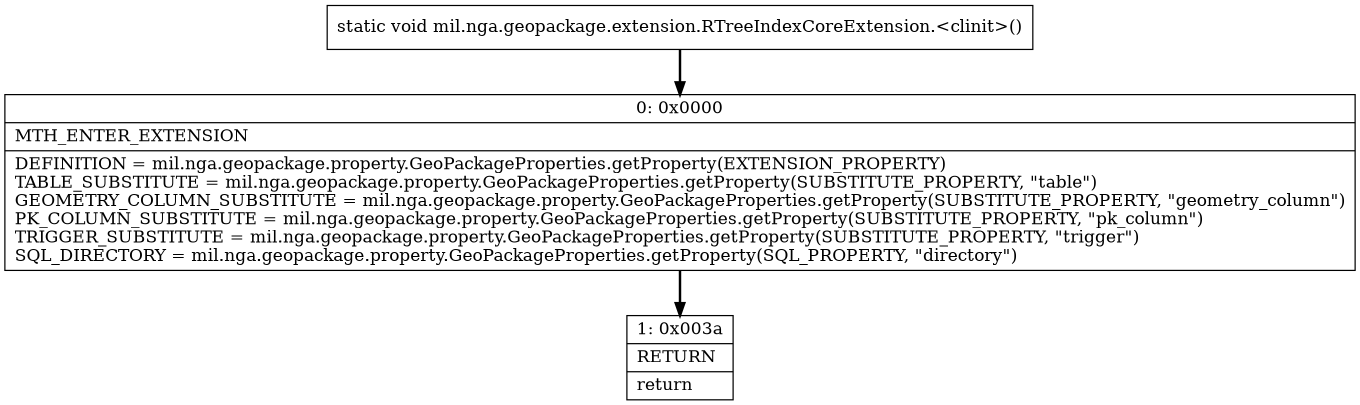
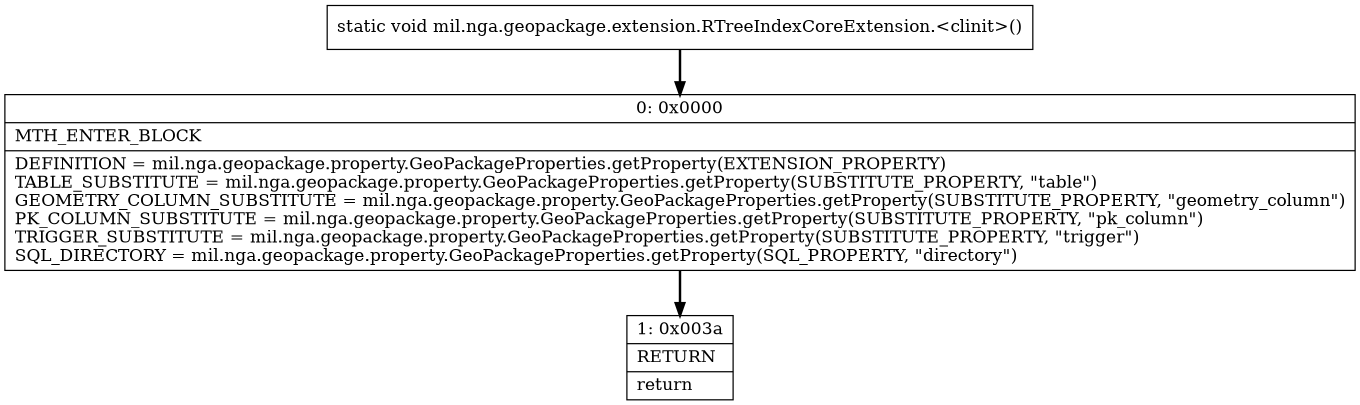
node "0: 0x0000": text "MTH_ENTER_EXTENSION" -> "MTH_ENTER_BLOCK"
